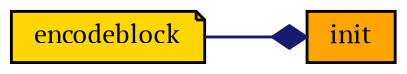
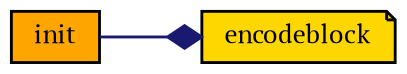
edge "encodeblock" -> "init": reversed
